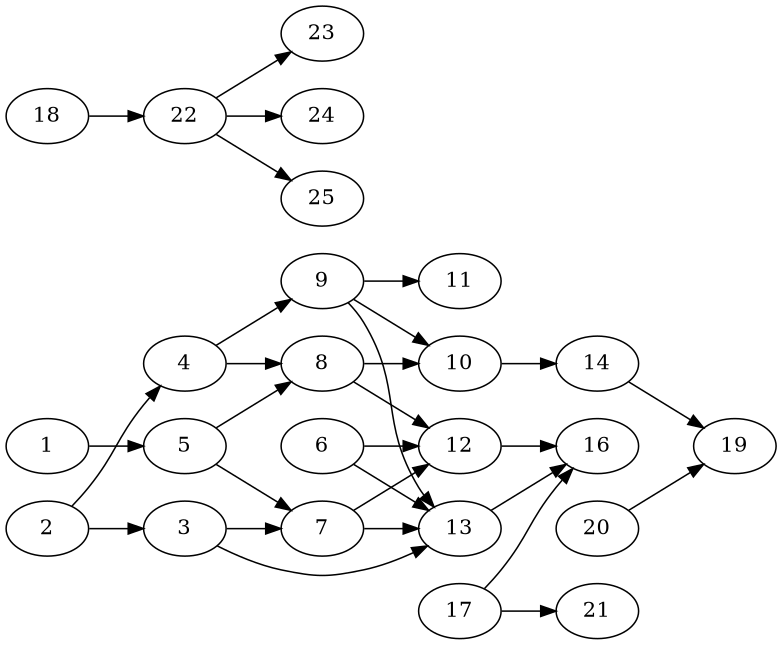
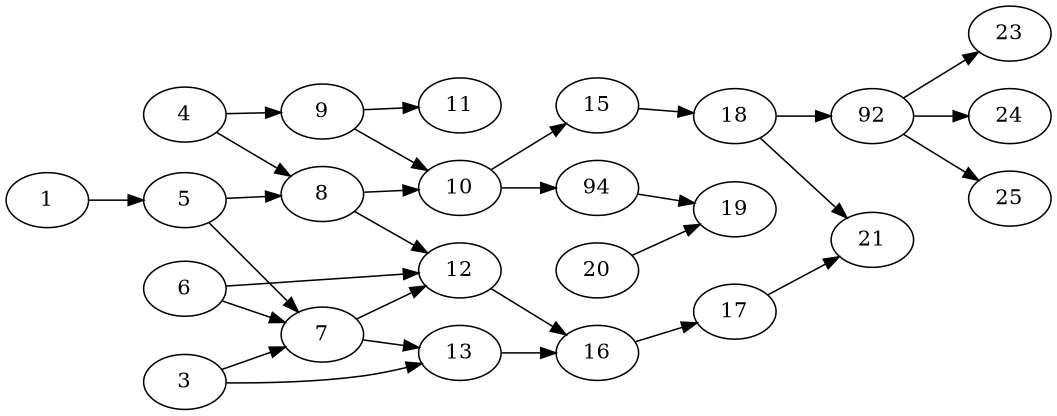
node "15": added
node "22": label "22" -> "92"
edge "18" -> "21": added
node "14": label "14" -> "94"
edge "9" -> "13": removed
edge "6" -> "13": now "6" -> "7"
node "2": removed
edge "17" -> "16": reversed
